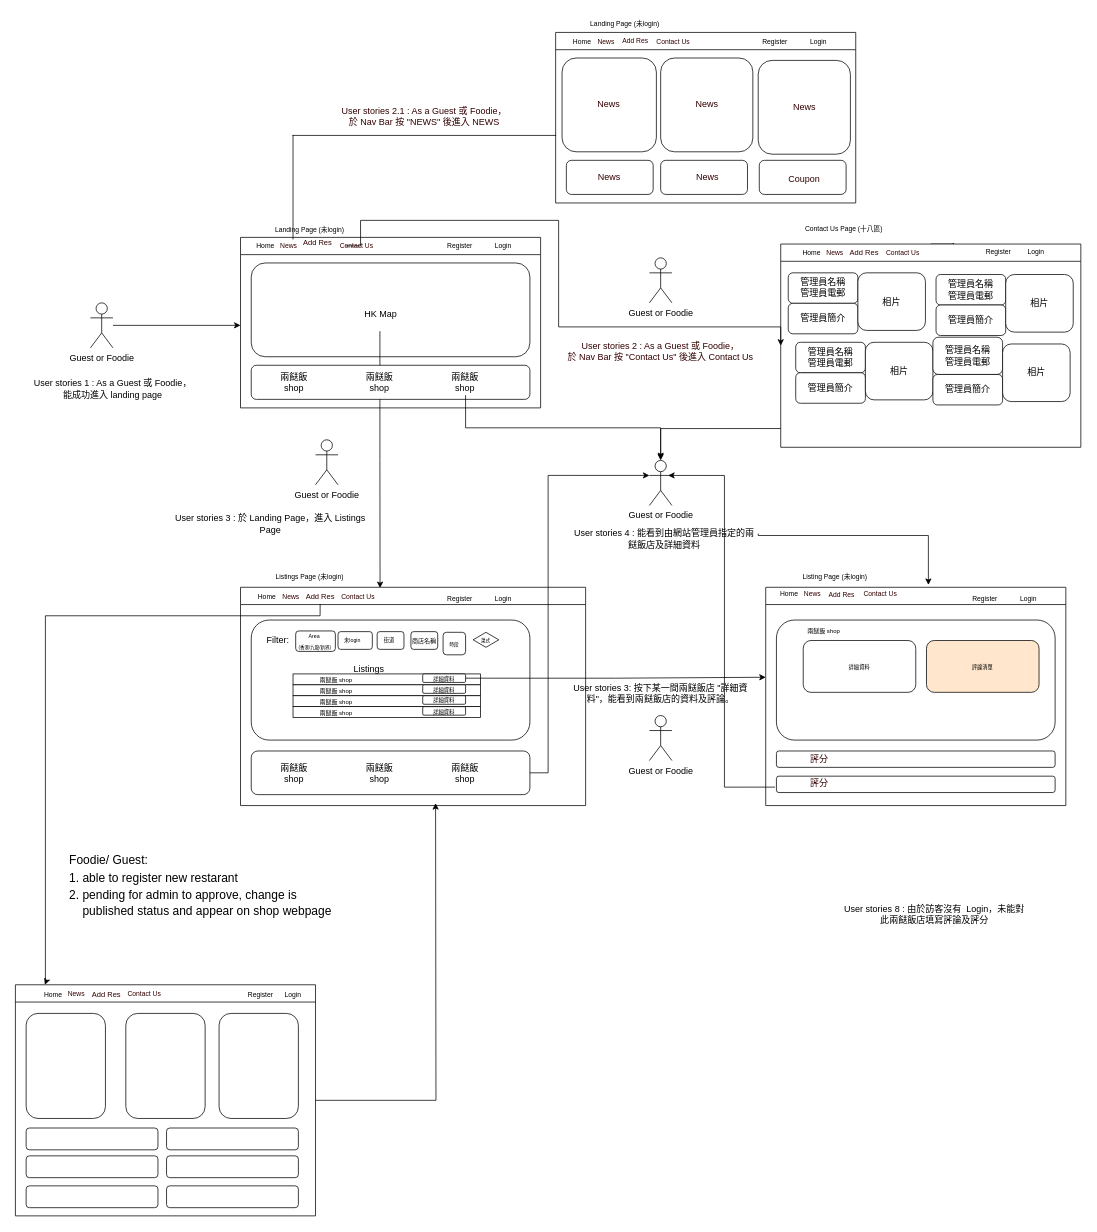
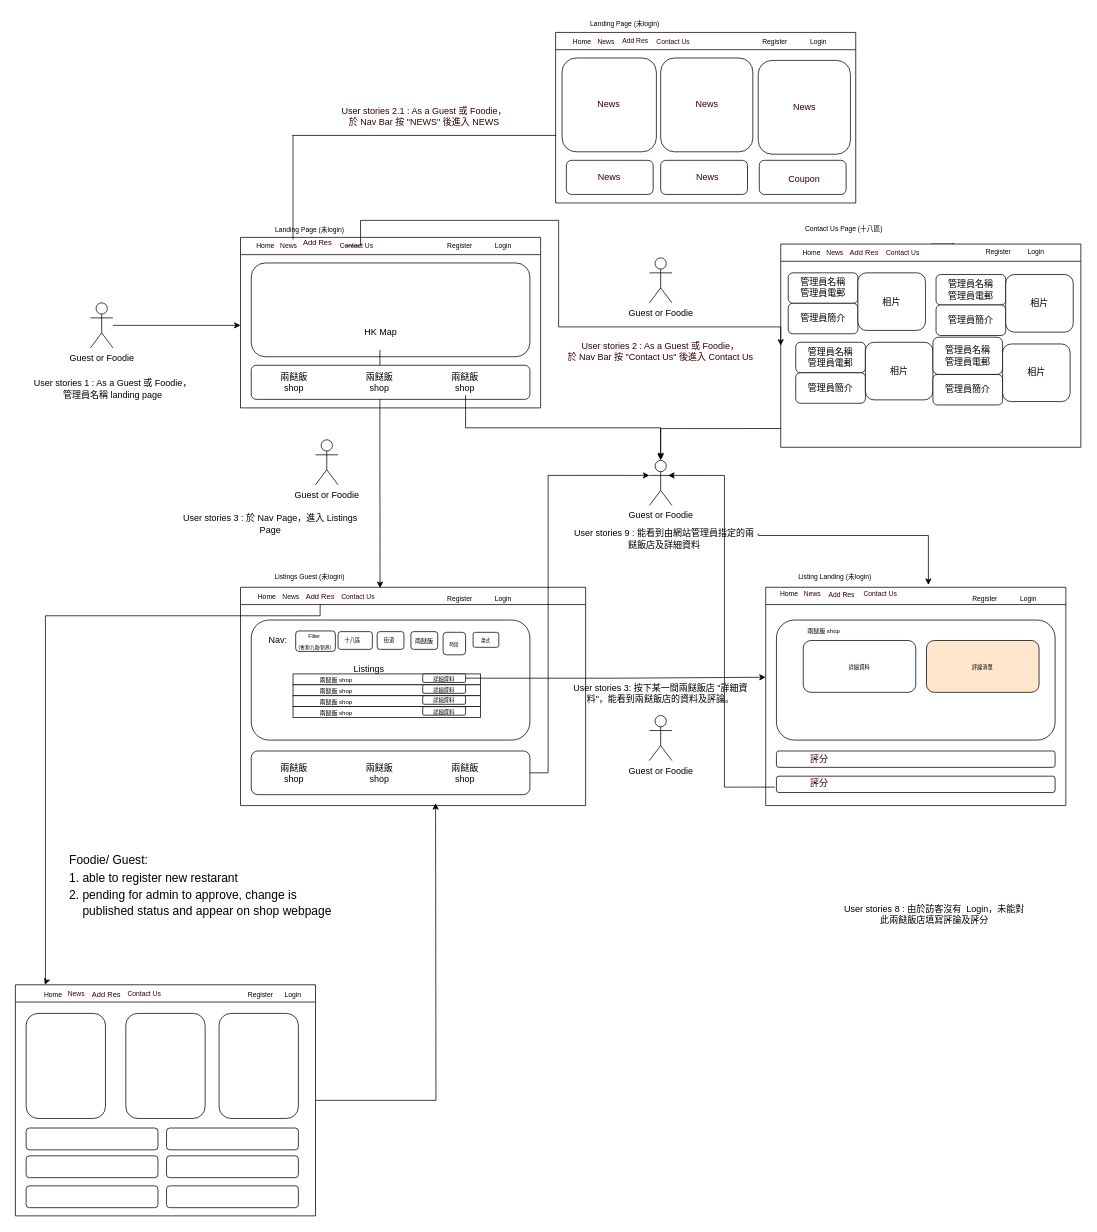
node "HK Map": moved (380, 314) -> (380, 333)
node "User stories 1 : As a Guest 或 Foodie， 能成功進入 landing page": label "User stories 1 : As a Guest 或 Foodie， 能成功進入 landing page" -> "User stories 1 : As a Guest 或 Foodie， 管理員名稱 landing page"
node "User stories 3 : 於 Landing Page，進入 Listings Page": label "User stories 3 : 於 Landing Page，進入 Listings Page" -> "User stories 3 : 於 Nav Page，進入 Listings Page"
node "User stories 4 : 能看到由網站管理員指定的兩餸飯店及詳細資料": label "User stories 4 : 能看到由網站管理員指定的兩餸飯店及詳細資料" -> "User stories 9 : 能看到由網站管理員指定的兩餸飯店及詳細資料"
node "Listings Page (未login)": label "Listings Page (未login)" -> "Listings Guest (未login)"
node "Listing Page (未login)": label "Listing Page (未login)" -> "Listing Landing (未login)"
node "未login": label "未login" -> "十八區"
node "Filter:": label "Filter:" -> "Nav:"
node "Area (香港/九龍/新界)": label "Area (香港/九龍/新界)" -> "Filter (香港/九龍/新界)"
node "商店名稱": label "商店名稱" -> "兩餸飯"
node "菜式": shape diamond -> rounded rectangle
